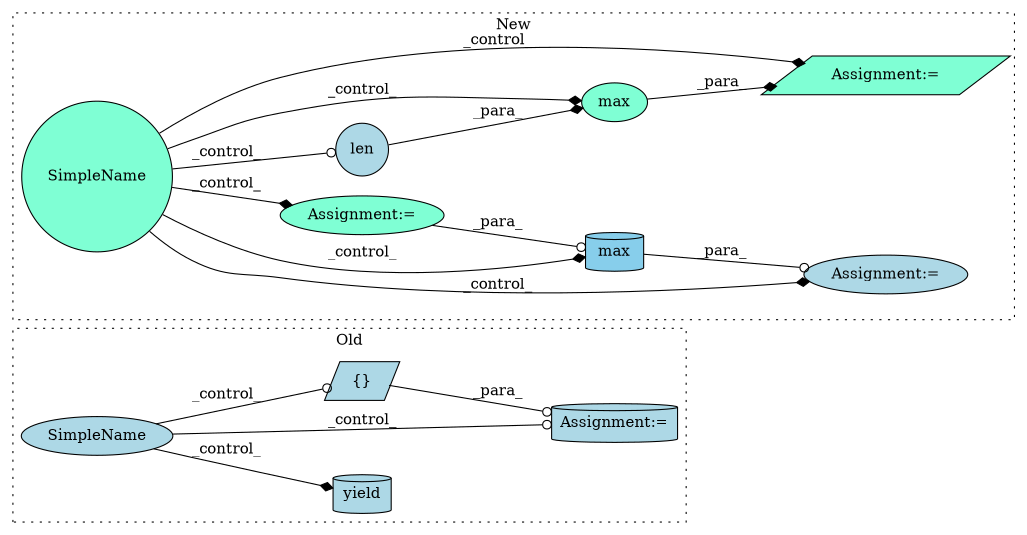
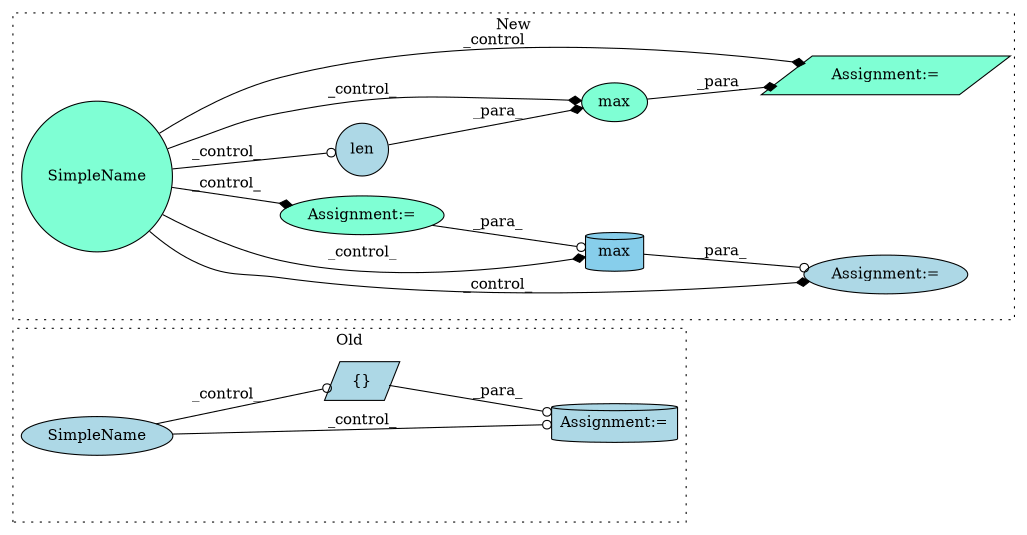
node "yield": removed
